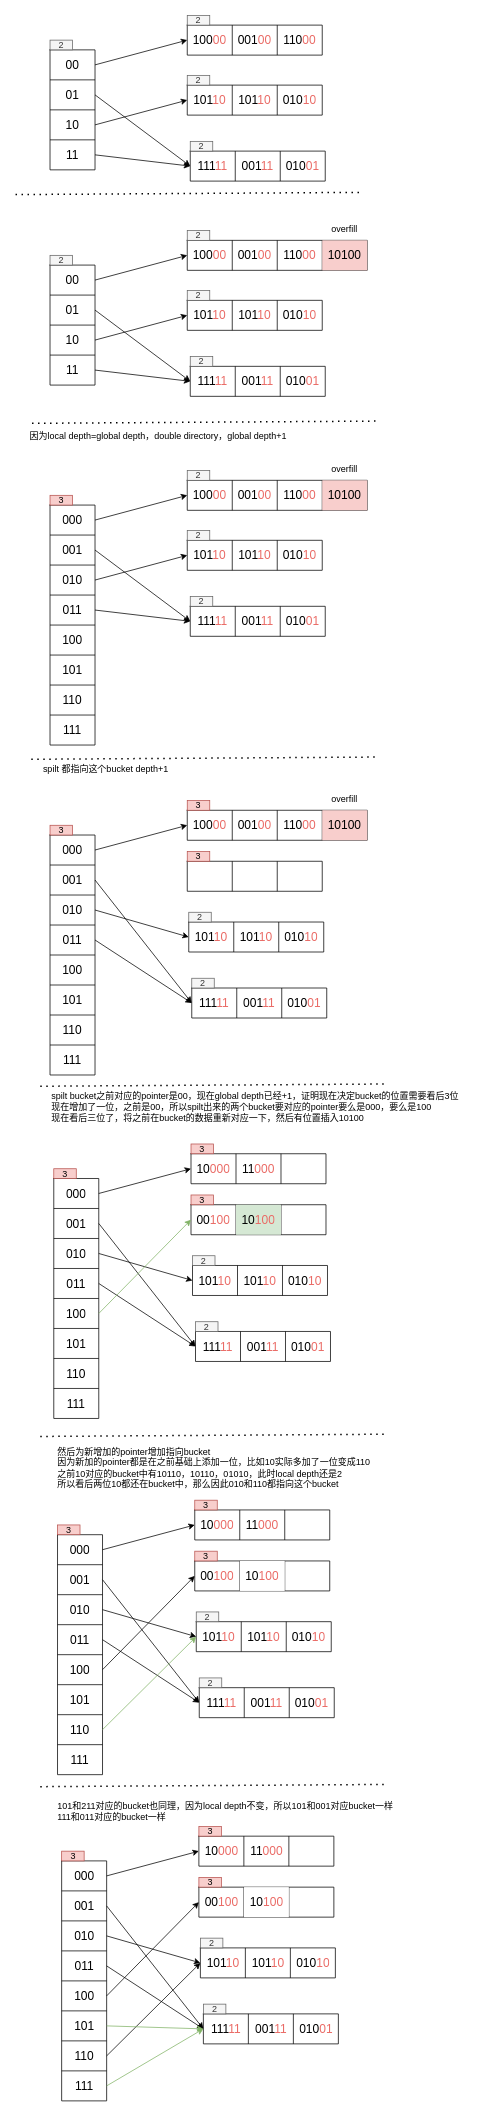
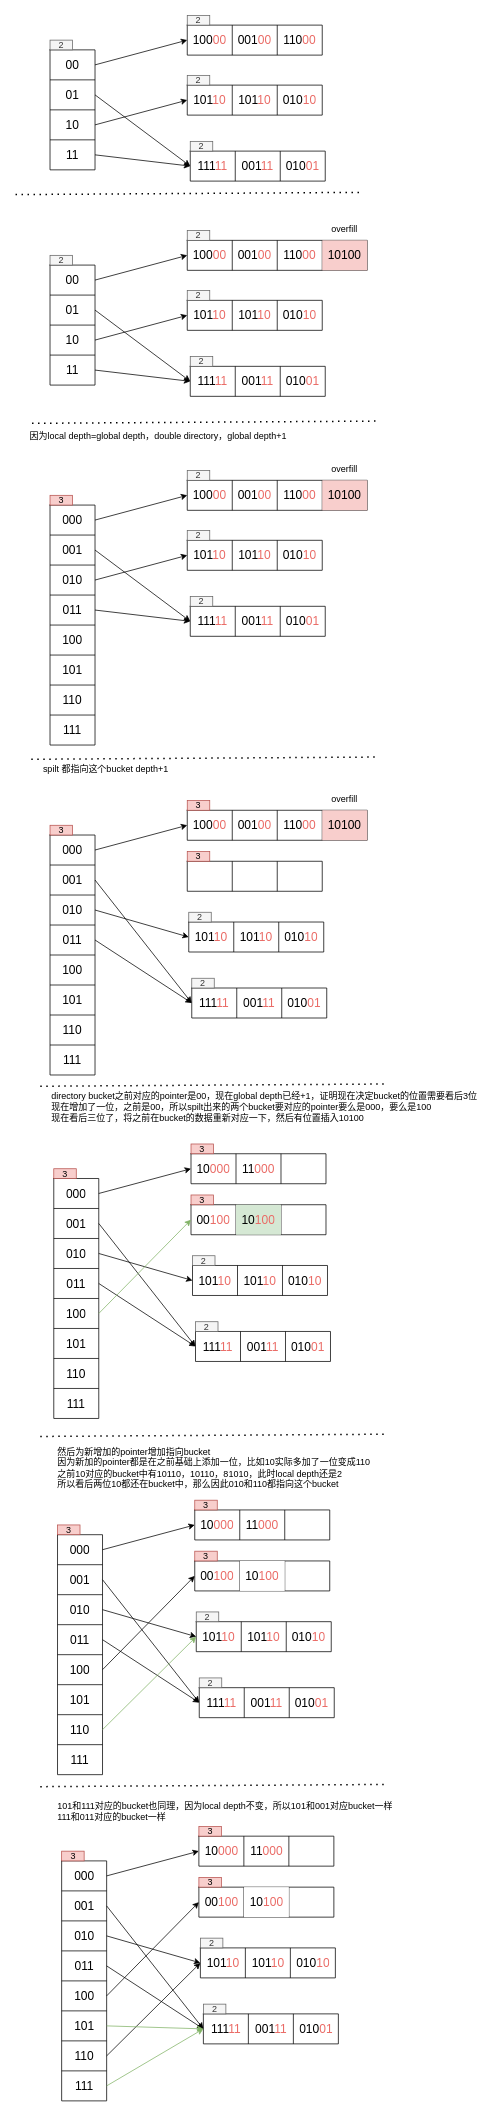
node "spilt bucket之前对应的pointer是00，现在global depth已经+1，证明现在决定bucket的位置需要看后3位 现在增加了一位，之前是00，所以spilt出来的两个bucket要对应的pointer要么是000，要么是100 现在看后三位了，将之前在bucket的数据重新对应一下，然后有位置插入10100": label "spilt bucket之前对应的pointer是00，现在global depth已经+1，证明现在决定bucket的位置需要看后3位 现在增加了一位，之前是00，所以spilt出来的两个bucket要对应的pointer要么是000，要么是100 现在看后三位了，将之前在bucket的数据重新对应一下，然后有位置插入10100" -> "directory bucket之前对应的pointer是00，现在global depth已经+1，证明现在决定bucket的位置需要看后3位 现在增加了一位，之前是00，所以spilt出来的两个bucket要对应的pointer要么是000，要么是100 现在看后三位了，将之前在bucket的数据重新对应一下，然后有位置插入10100"
node "然后为新增加的pointer增加指向bucket 因为新加的pointer都是在之前基础上添加一位，比如10实际多加了一位变成110 之前10对应的bucket中有10110，10110，01010，此时local depth还是2 所以看后两位10都还在bucket中，那么因此010和110都指向这个bucket": label "然后为新增加的pointer增加指向bucket 因为新加的pointer都是在之前基础上添加一位，比如10实际多加了一位变成110 之前10对应的bucket中有10110，10110，01010，此时local depth还是2 所以看后两位10都还在bucket中，那么因此010和110都指向这个bucket" -> "然后为新增加的pointer增加指向bucket 因为新加的pointer都是在之前基础上添加一位，比如10实际多加了一位变成110 之前10对应的bucket中有10110，10110，81010，此时local depth还是2 所以看后两位10都还在bucket中，那么因此010和110都指向这个bucket"
node "101和211对应的bucket也同理，因为local depth不变，所以101和001对应bucket一样 111和011对应的bucket一样": label "101和211对应的bucket也同理，因为local depth不变，所以101和001对应bucket一样 111和011对应的bucket一样" -> "101和111对应的bucket也同理，因为local depth不变，所以101和001对应bucket一样 111和011对应的bucket一样"
